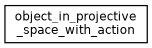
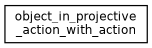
node "object_in_projective _space_with_action": label "object_in_projective _space_with_action" -> "object_in_projective _action_with_action"
